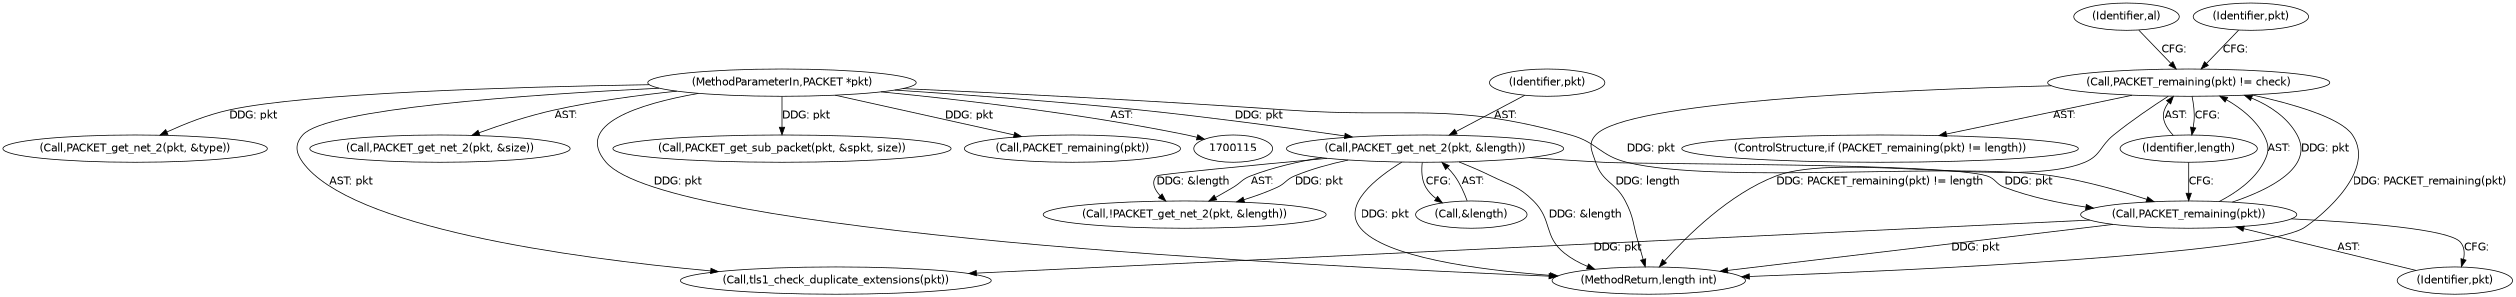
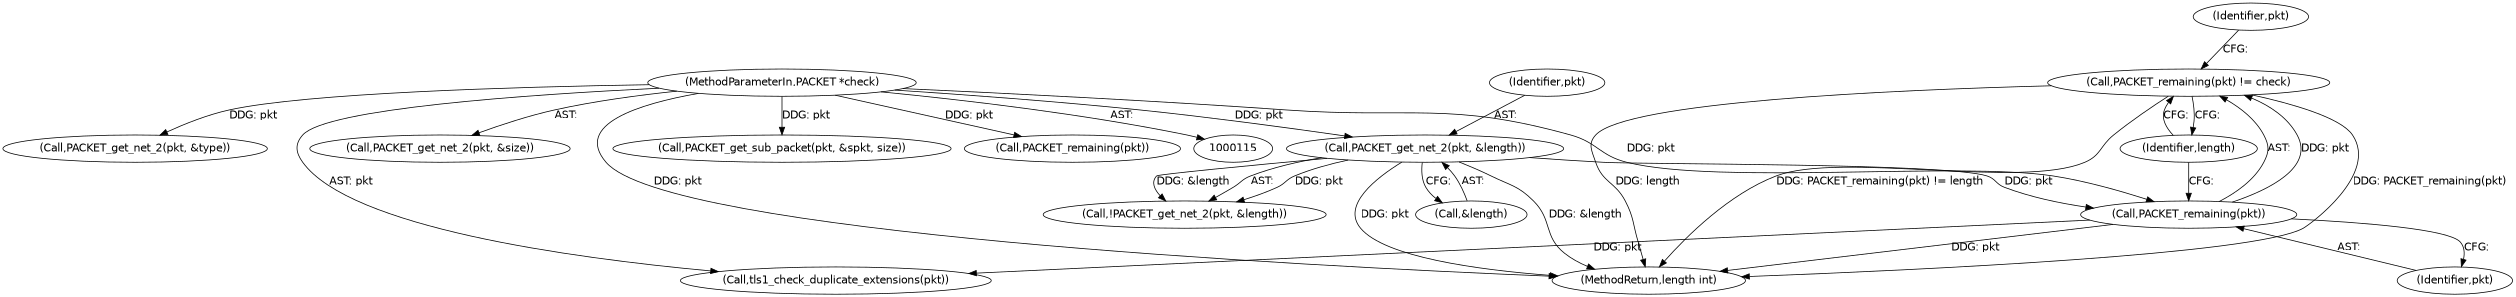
node "(Identifier,al)": removed
node "(MethodParameterIn,PACKET *pkt)": label "(MethodParameterIn,PACKET *pkt)" -> "(MethodParameterIn,PACKET *check)"
edge "(Identifier,length)" -> "(Call,PACKET_remaining(pkt) != check)": label "AST: " -> "CFG: "
node "1700115": label "1700115" -> "1000115"
node "(ControlStructure,if (PACKET_remaining(pkt) != length))": removed
